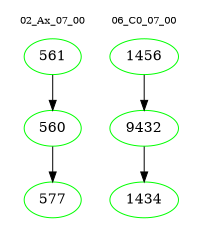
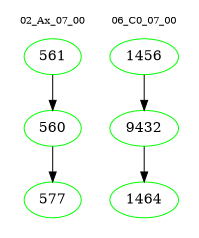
node "1434": label "1434" -> "1464"
